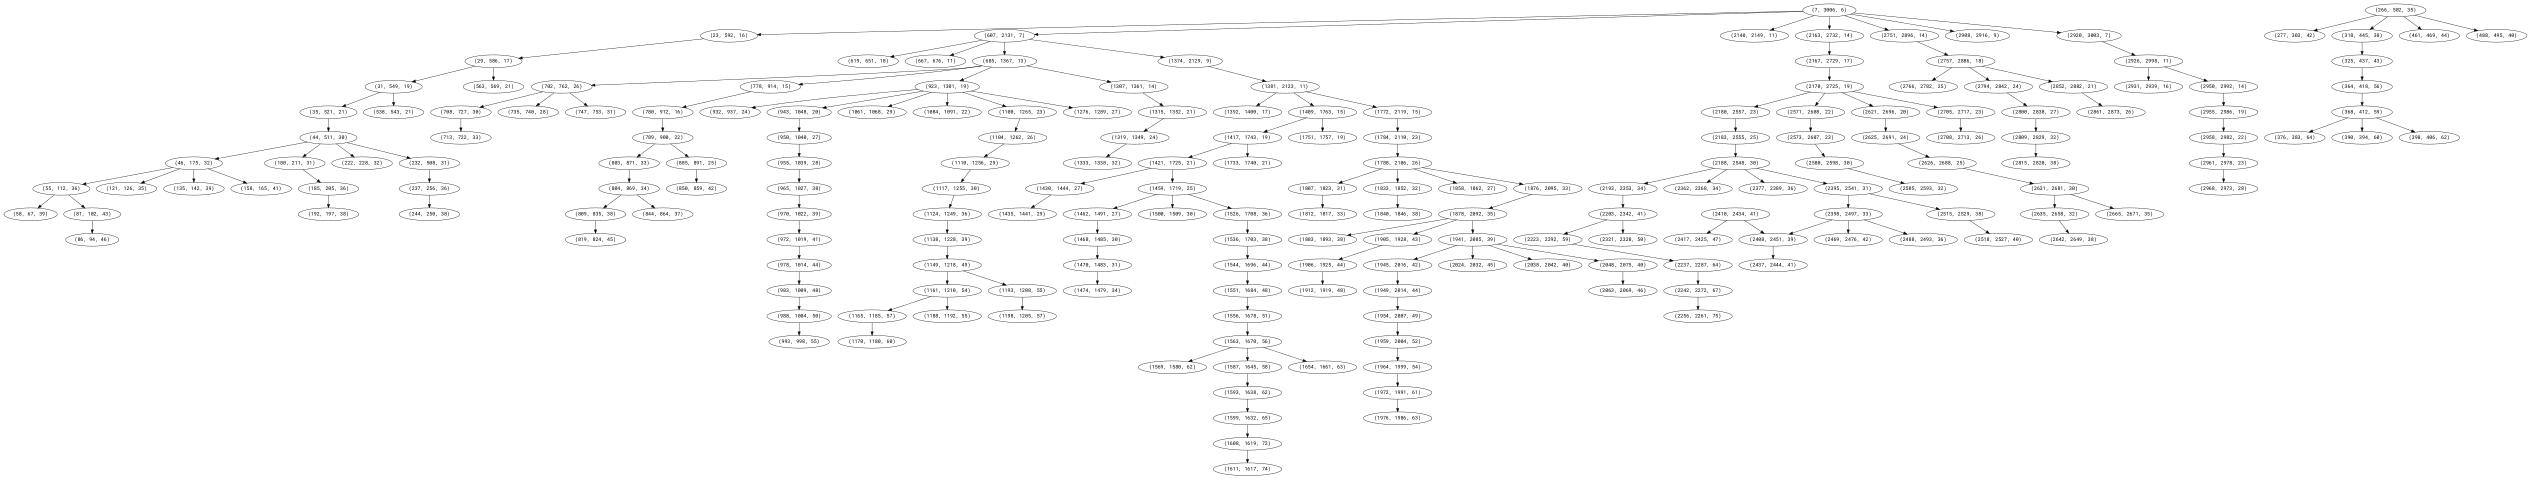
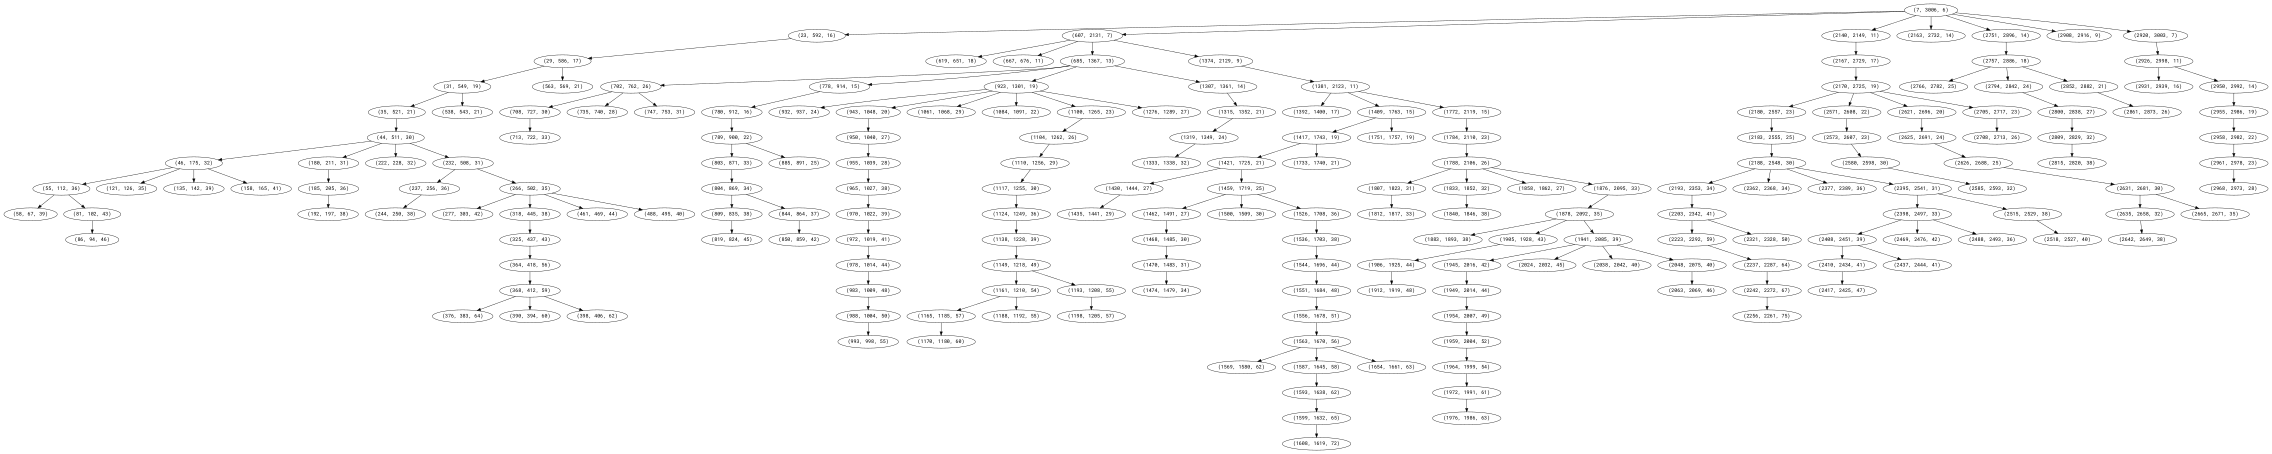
edge "(2163, 2732, 14)" -> "(2167, 2729, 17)": now "(2140, 2149, 11)" -> "(2167, 2729, 17)"
edge "(885, 891, 25)" -> "(850, 859, 42)": now "(844, 864, 37)" -> "(850, 859, 42)"
edge "(232, 508, 31)" -> "(266, 502, 35)": added
edge "(2410, 2434, 41)" -> "(2408, 2451, 39)": reversed
node "(1611, 1617, 74)": removed
